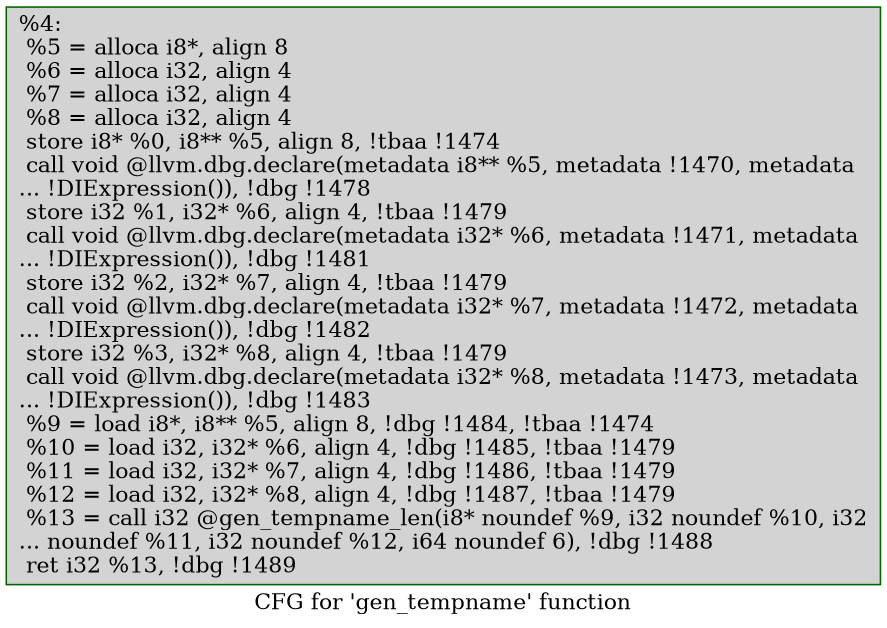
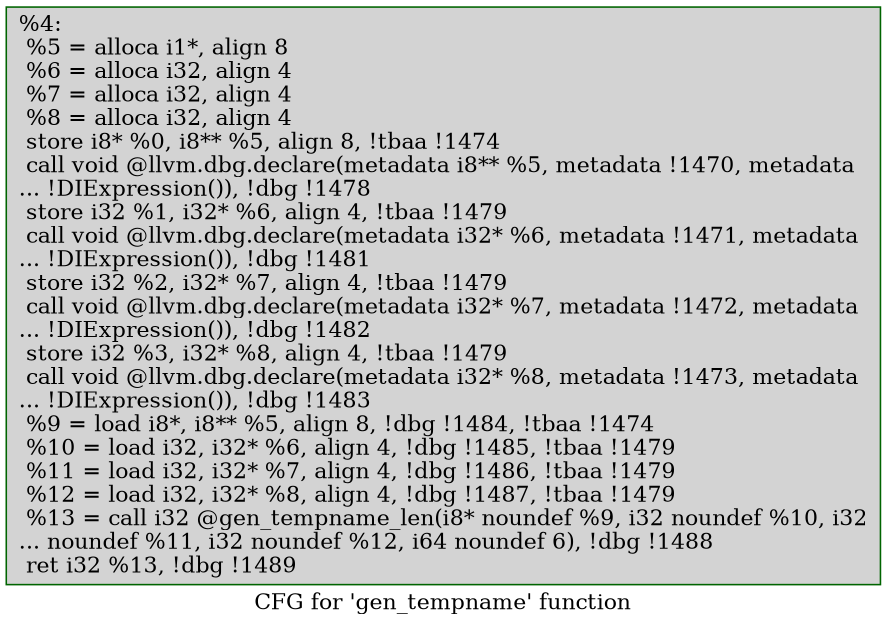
node "%4:": text "%5 = alloca i8*, align 8" -> "%5 = alloca i1*, align 8"
